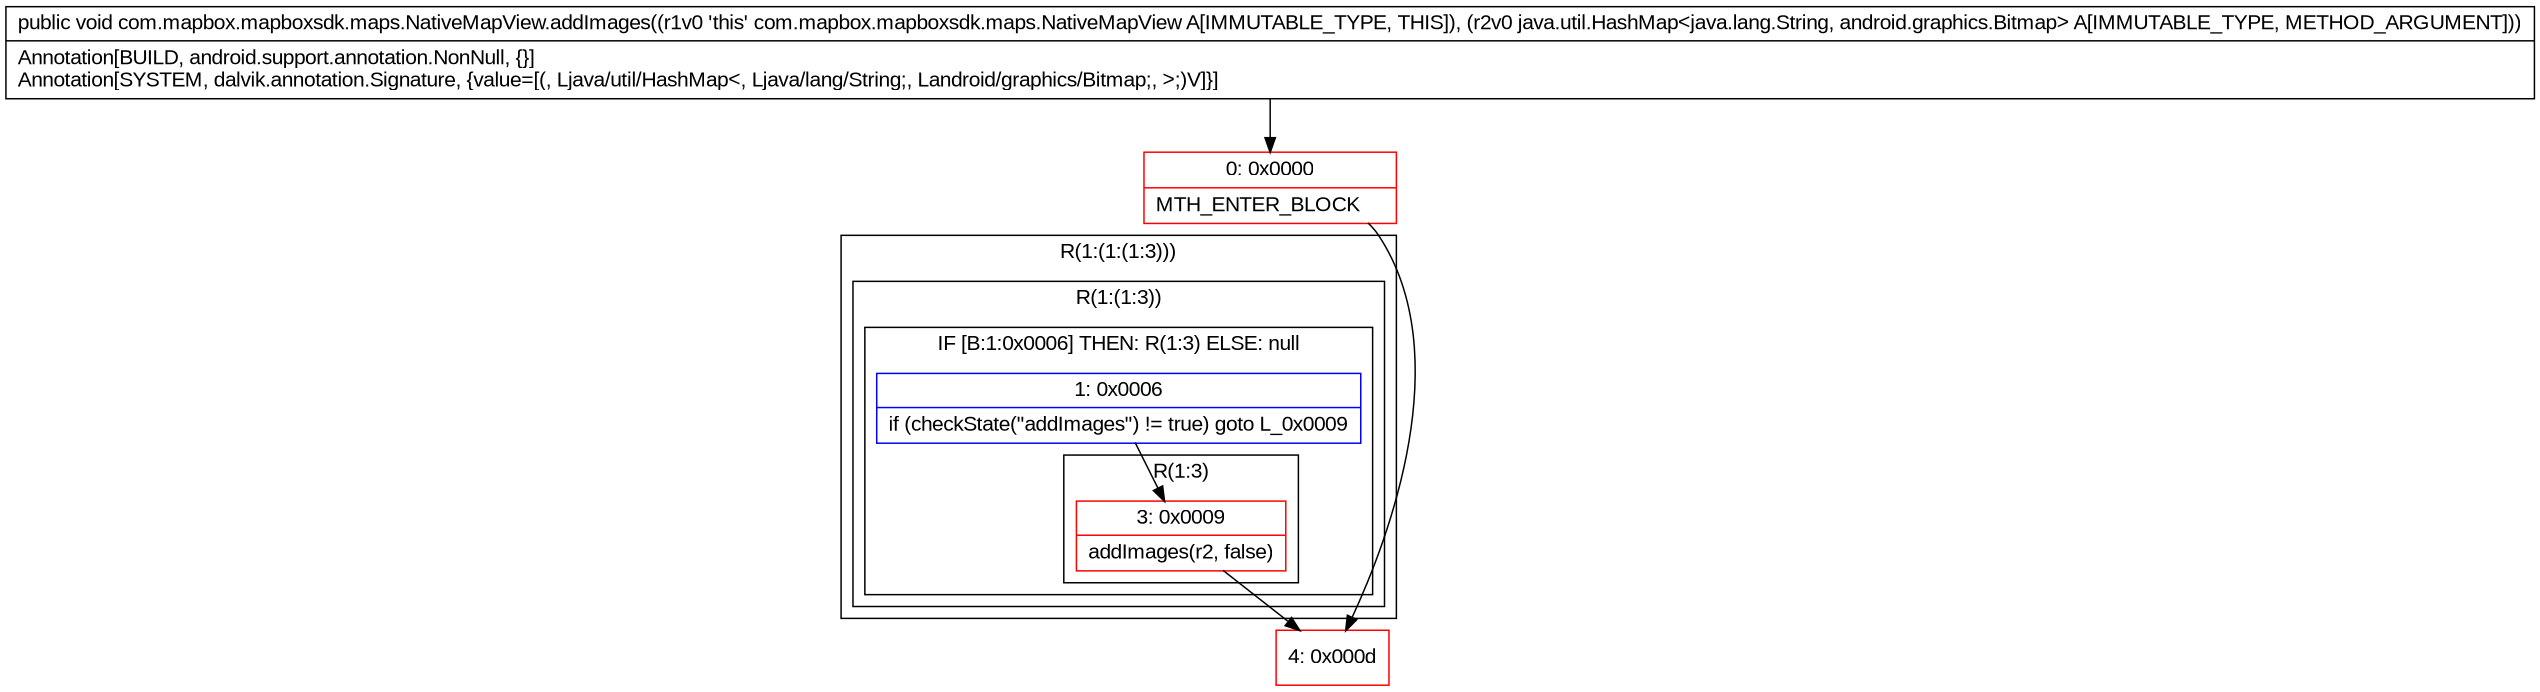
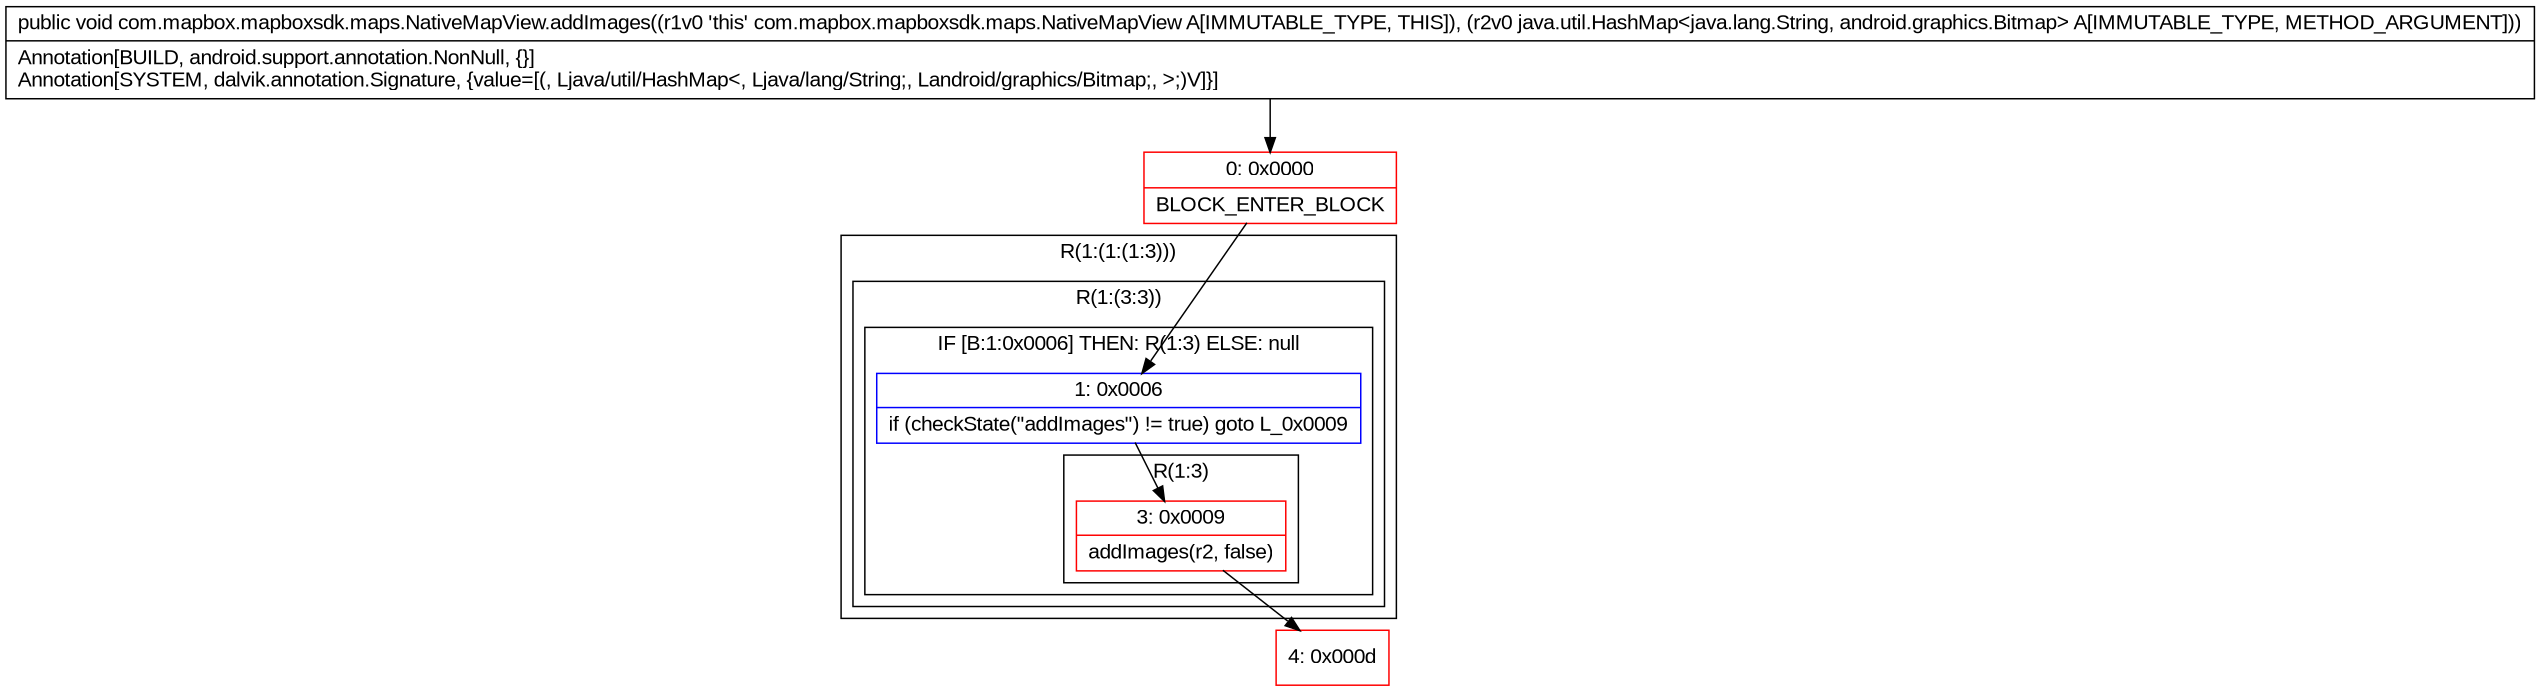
node "0: 0x0000": text "MTH_ENTER_BLOCK" -> "BLOCK_ENTER_BLOCK"
cluster "R(1:(1:3))": label "R(1:(1:3))" -> "R(1:(3:3))"
edge "0: 0x0000" -> "4: 0x000d": now "0: 0x0000" -> "1: 0x0006"
